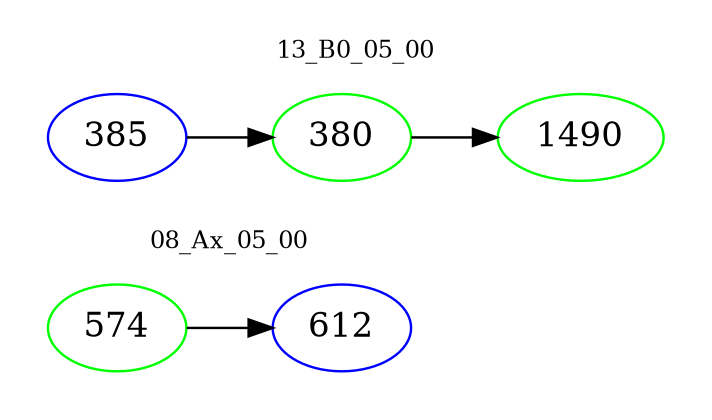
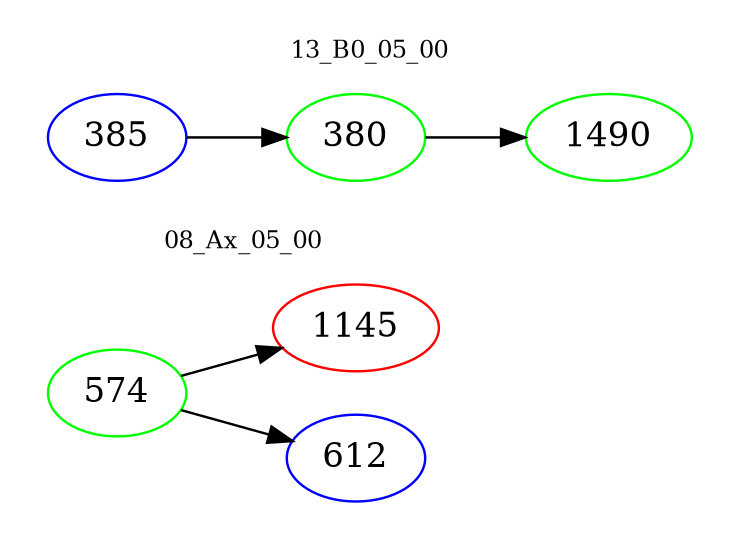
node "1145": added
